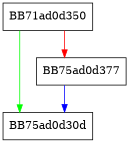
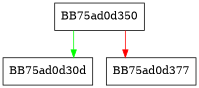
node "BB71ad0d350": label "BB71ad0d350" -> "BB75ad0d350"
edge "BB75ad0d377" -> "BB75ad0d30d": removed
